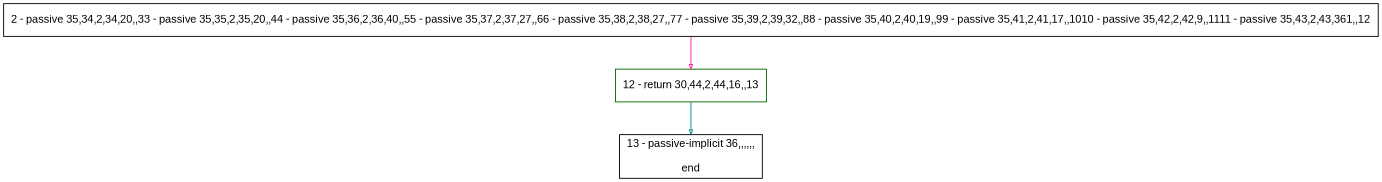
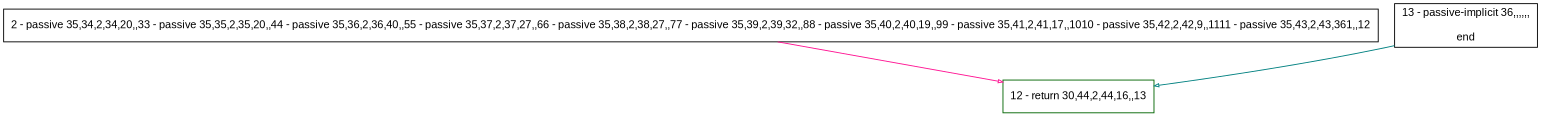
edge "12 - return 30,44,2,44,16,,13" -> "13 - passive-implicit 36,,,,,, end": reversed
